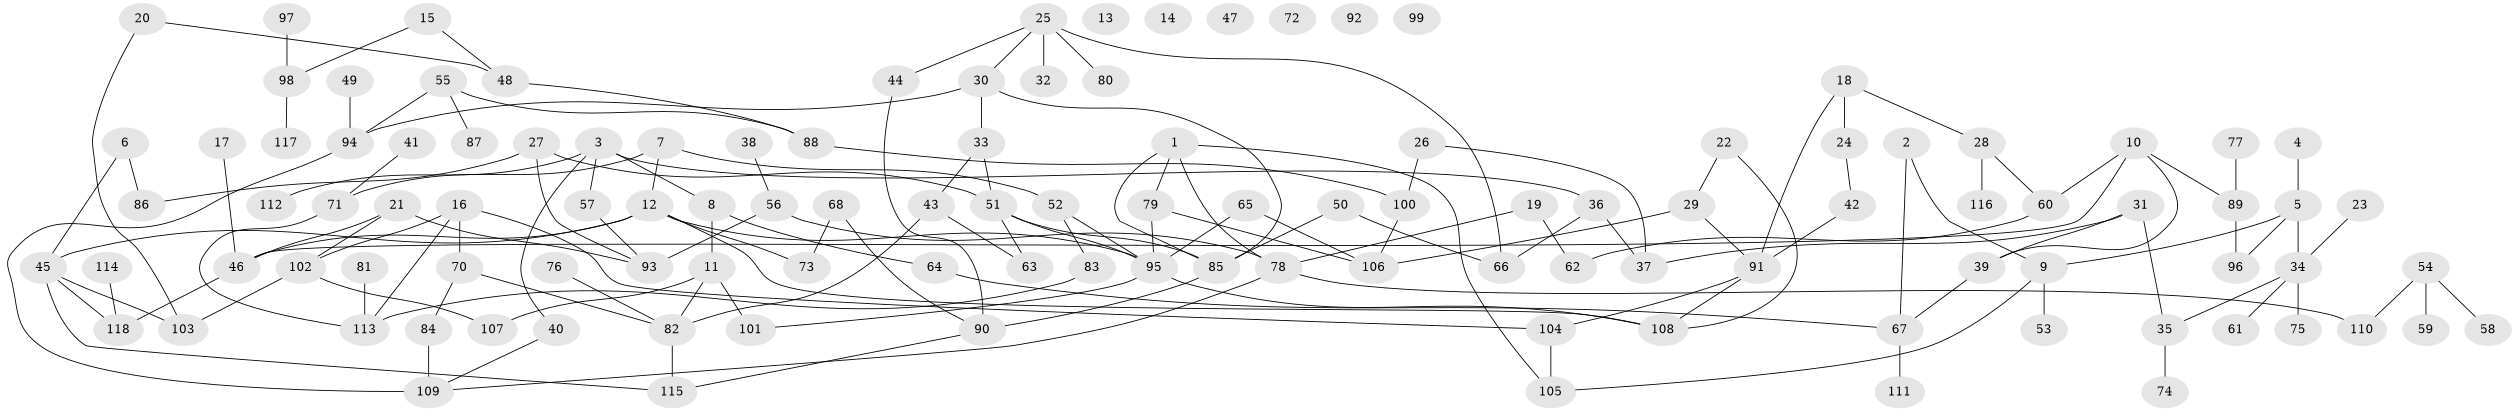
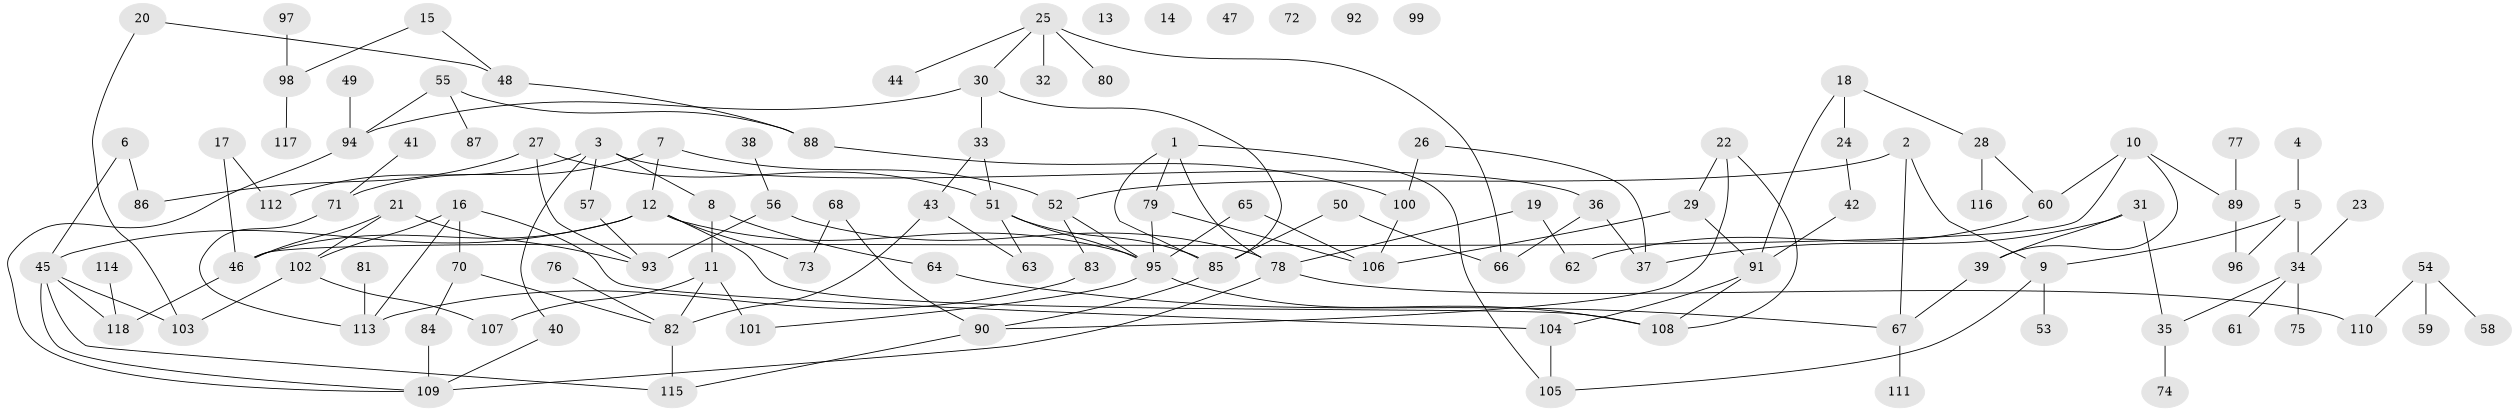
edge "17" -- "112": added
edge "2" -- "52": added
edge "44" -- "90": now "22" -- "90"
edge "45" -- "109": added
